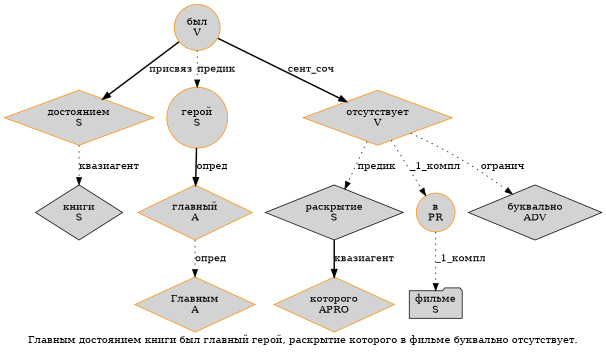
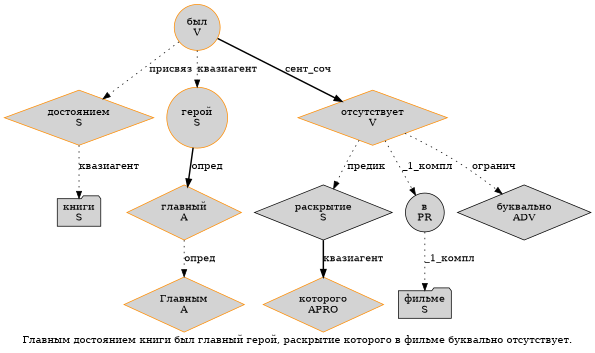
edge "был V" -> "достоянием S": style bold -> dotted
edge "был V" -> "герой S": label "предик" -> "квазиагент"
node "книги S": shape diamond -> folder
node "в PR": color darkorange -> black
